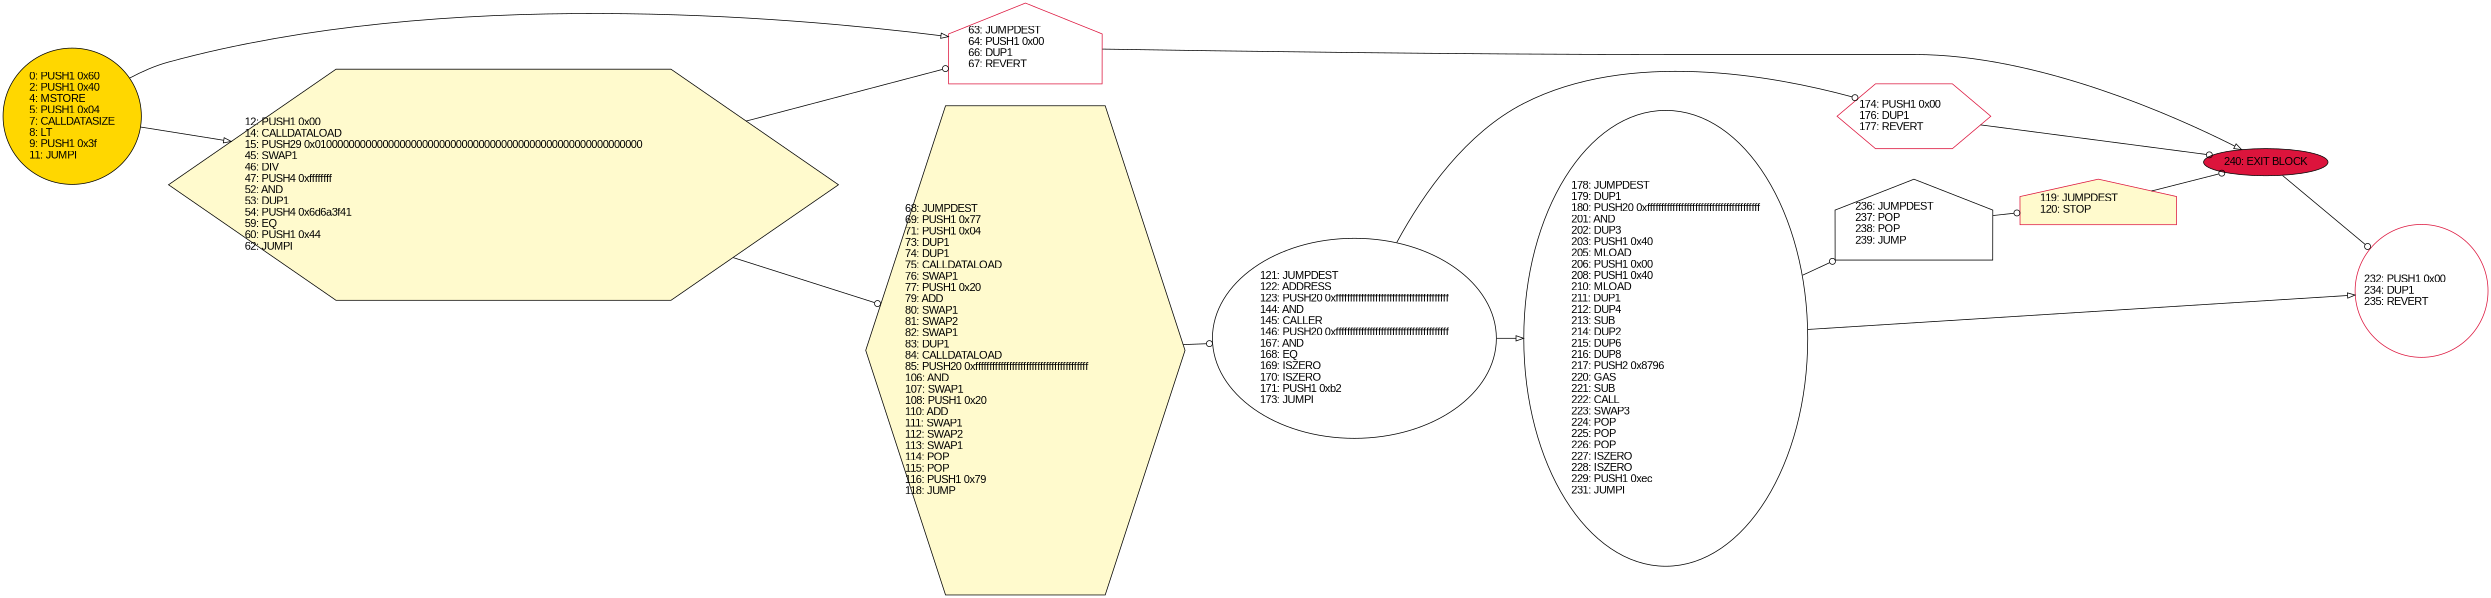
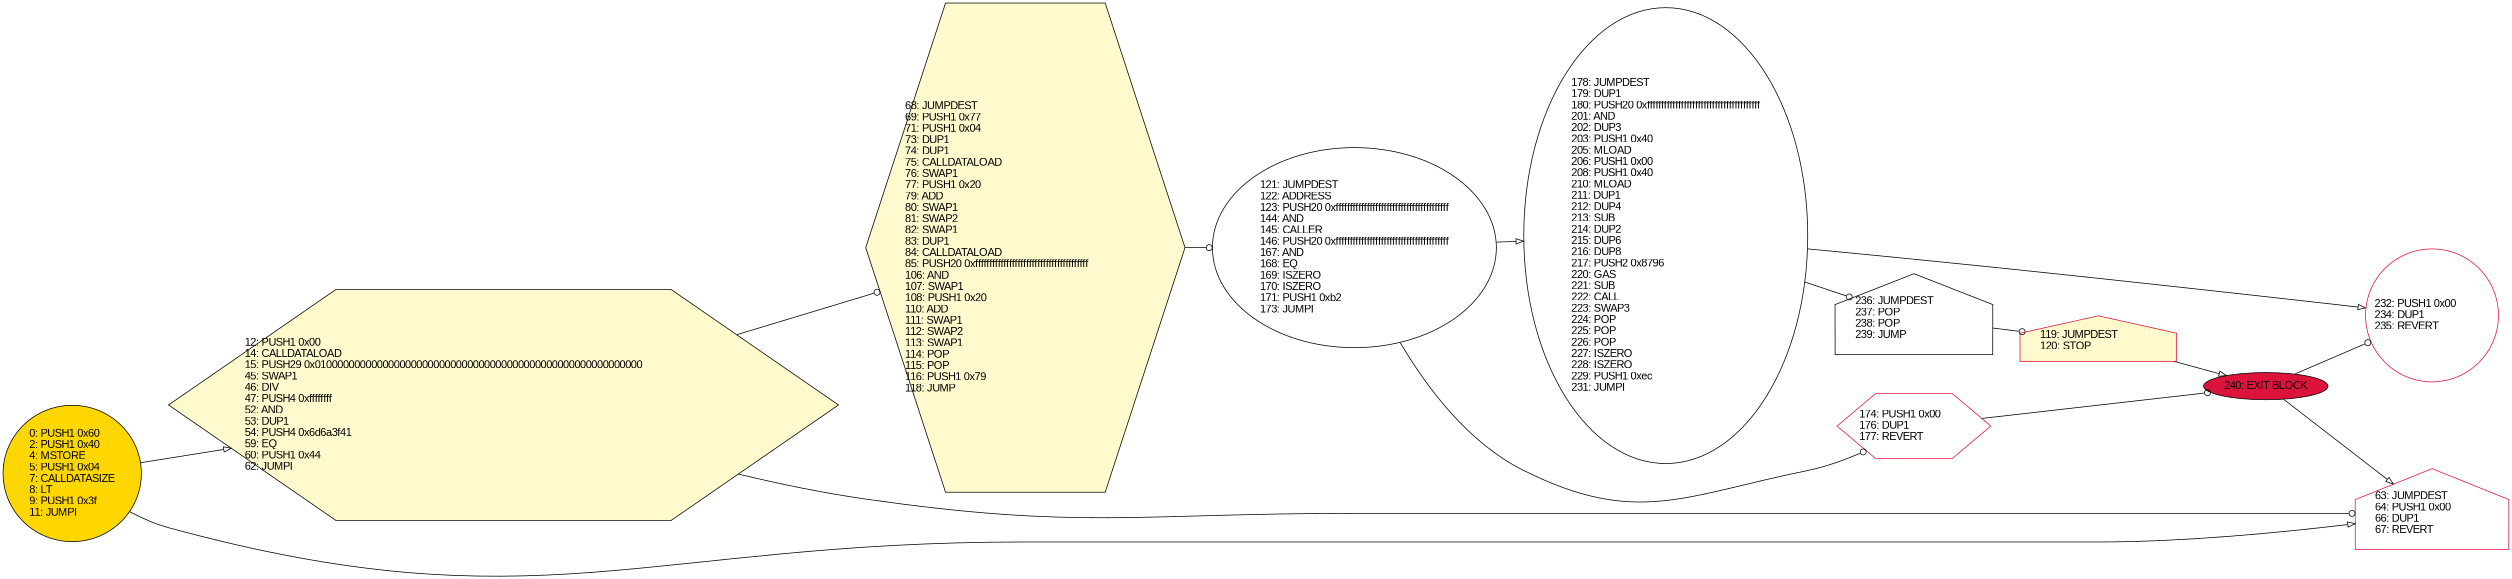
edge "63: JUMPDEST 64: PUSH1 0x00 66: DUP1 67: REVERT" -> "240: EXIT BLOCK": reversed
edge "119: JUMPDEST 120: STOP" -> "240: EXIT BLOCK": arrowhead odot -> onormal
